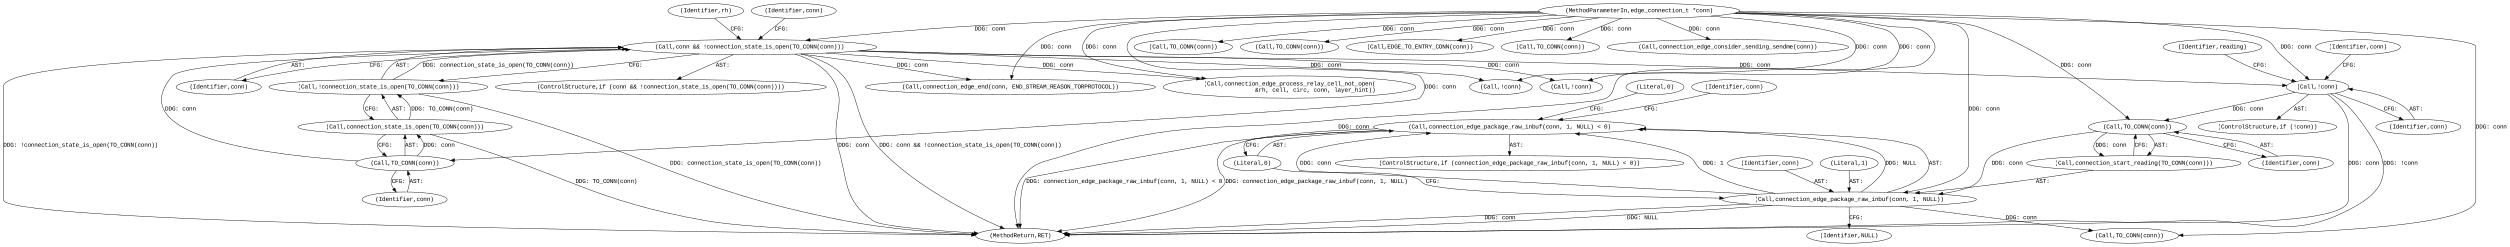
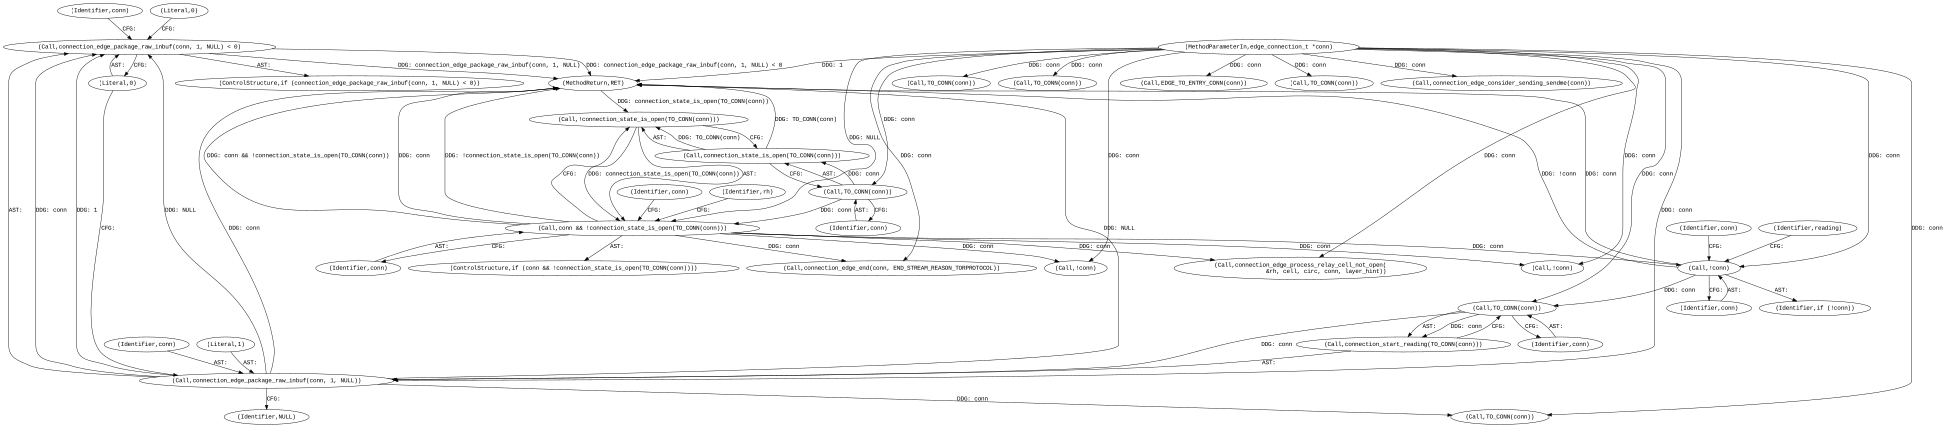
edge "(MethodParameterIn,edge_connection_t *conn)" -> "(Call,conn && !connection_state_is_open(TO_CONN(conn)))": label "DDG: conn" -> "DDG: NULL"
edge "(MethodParameterIn,edge_connection_t *conn)" -> "(MethodReturn,RET)": label "DDG: conn" -> "DDG: 1"
node "(ControlStructure,if (!conn))": label "(ControlStructure,if (!conn))" -> "(Identifier,if (!conn))"
edge "(Call,!connection_state_is_open(TO_CONN(conn)))" -> "(MethodReturn,RET)": reversed
